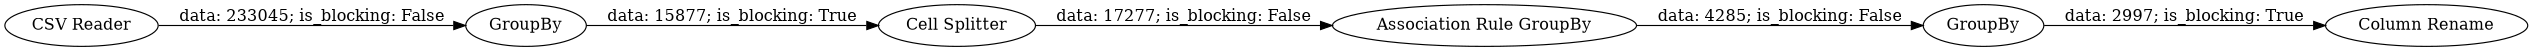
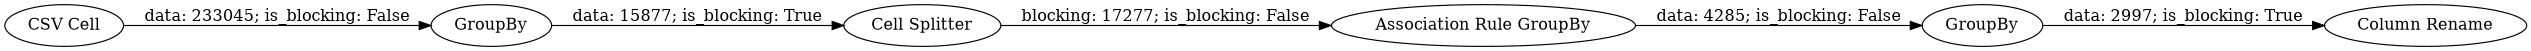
edge "Cell Splitter" -> "Association Rule GroupBy": label "data: 17277; is_blocking: False" -> "blocking: 17277; is_blocking: False"
node "CSV Reader": label "CSV Reader" -> "CSV Cell"
